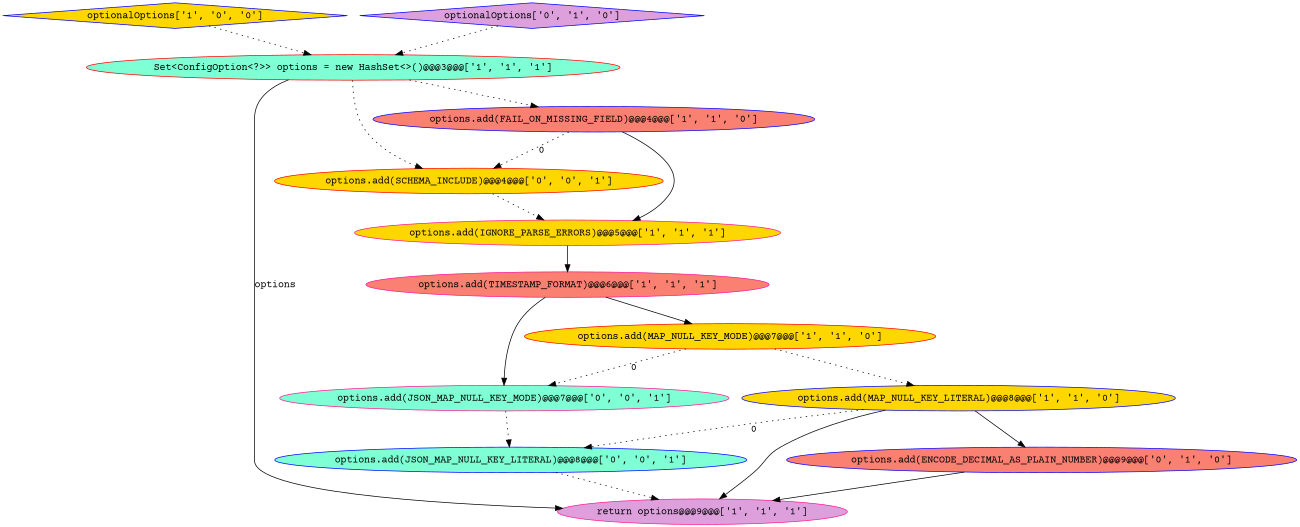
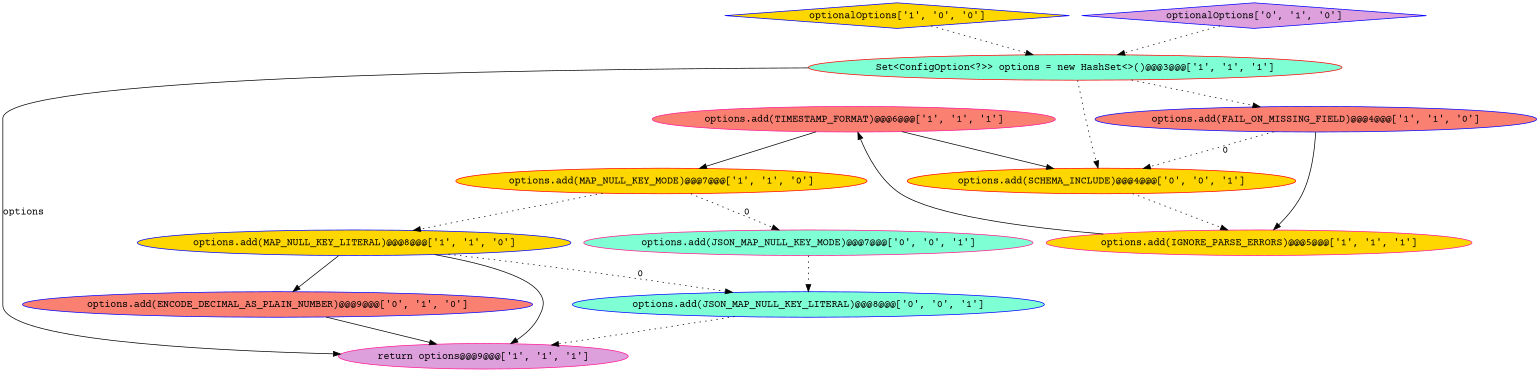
edge "options.add(TIMESTAMP_FORMAT)@@@6@@@['1', '1', '1']" -> "options.add(JSON_MAP_NULL_KEY_MODE)@@@7@@@['0', '0', '1']": now "options.add(TIMESTAMP_FORMAT)@@@6@@@['1', '1', '1']" -> "options.add(SCHEMA_INCLUDE)@@@4@@@['0', '0', '1']"
